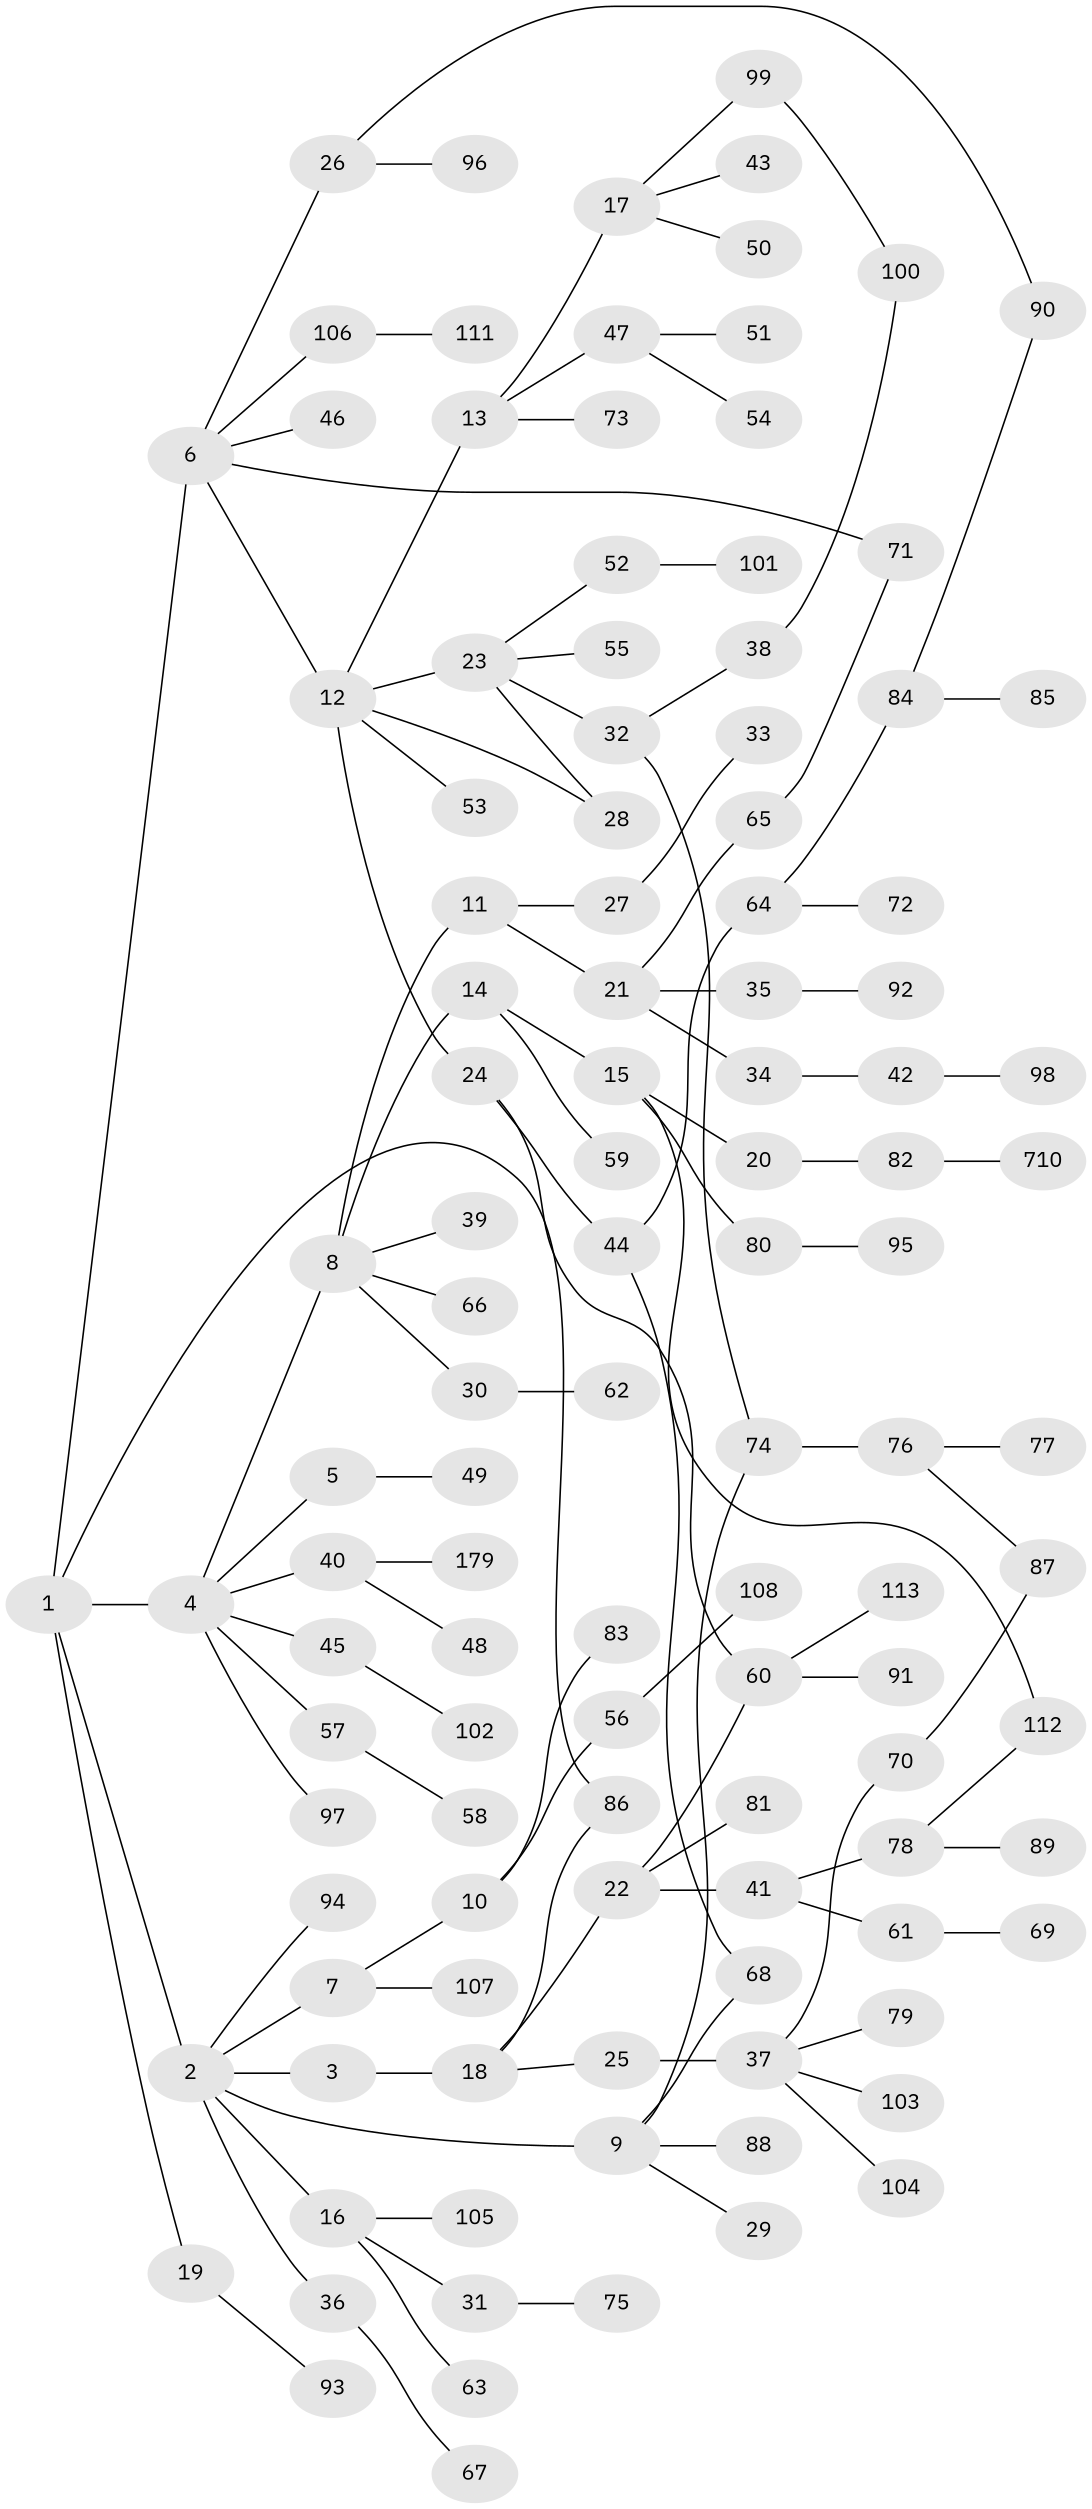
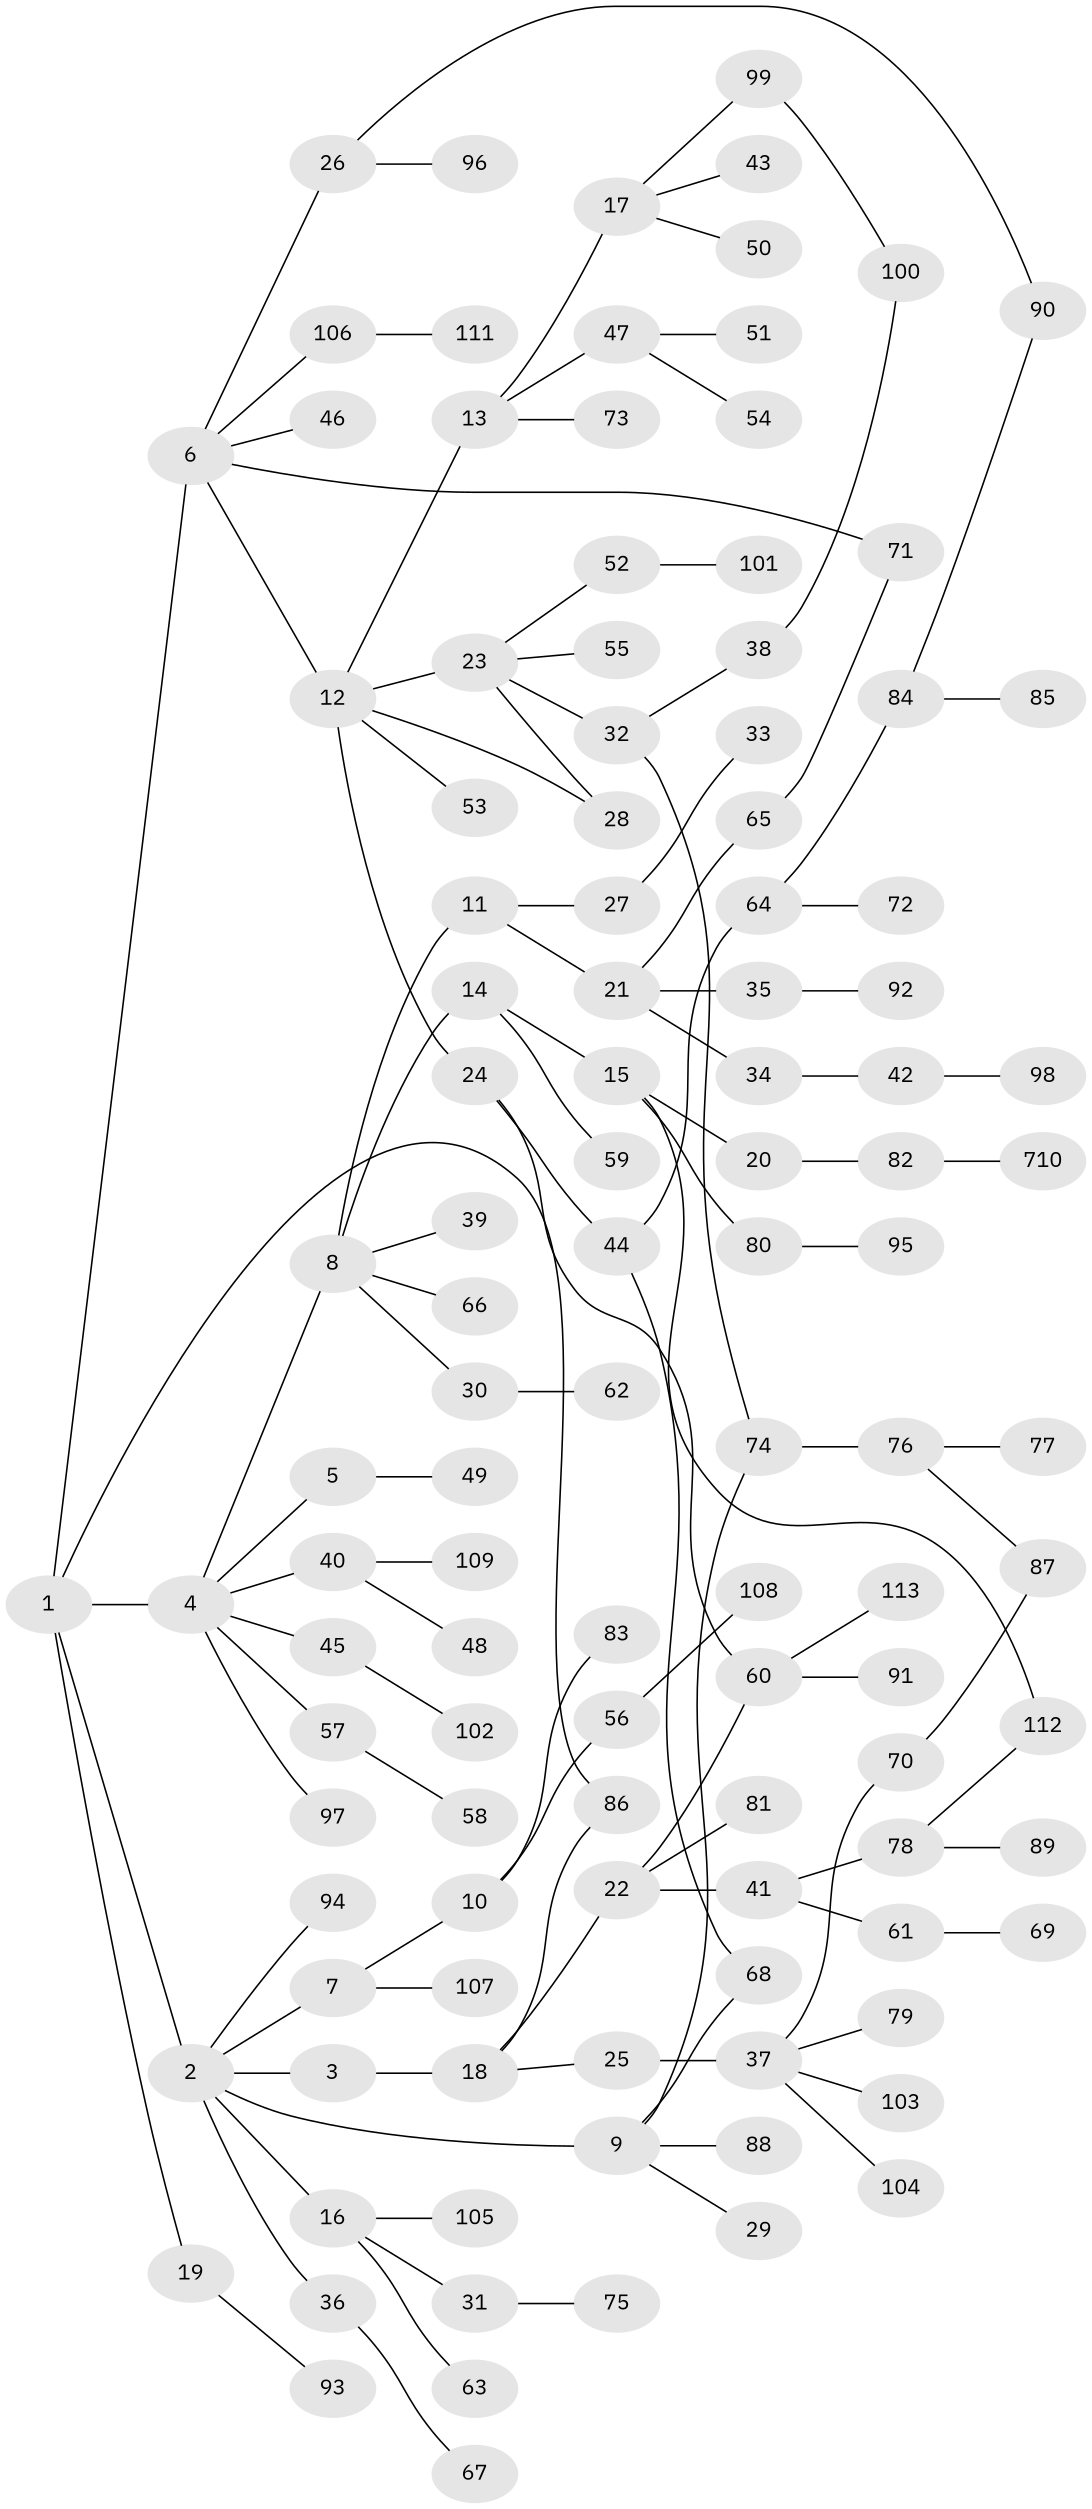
node "179": label "179" -> "109"
